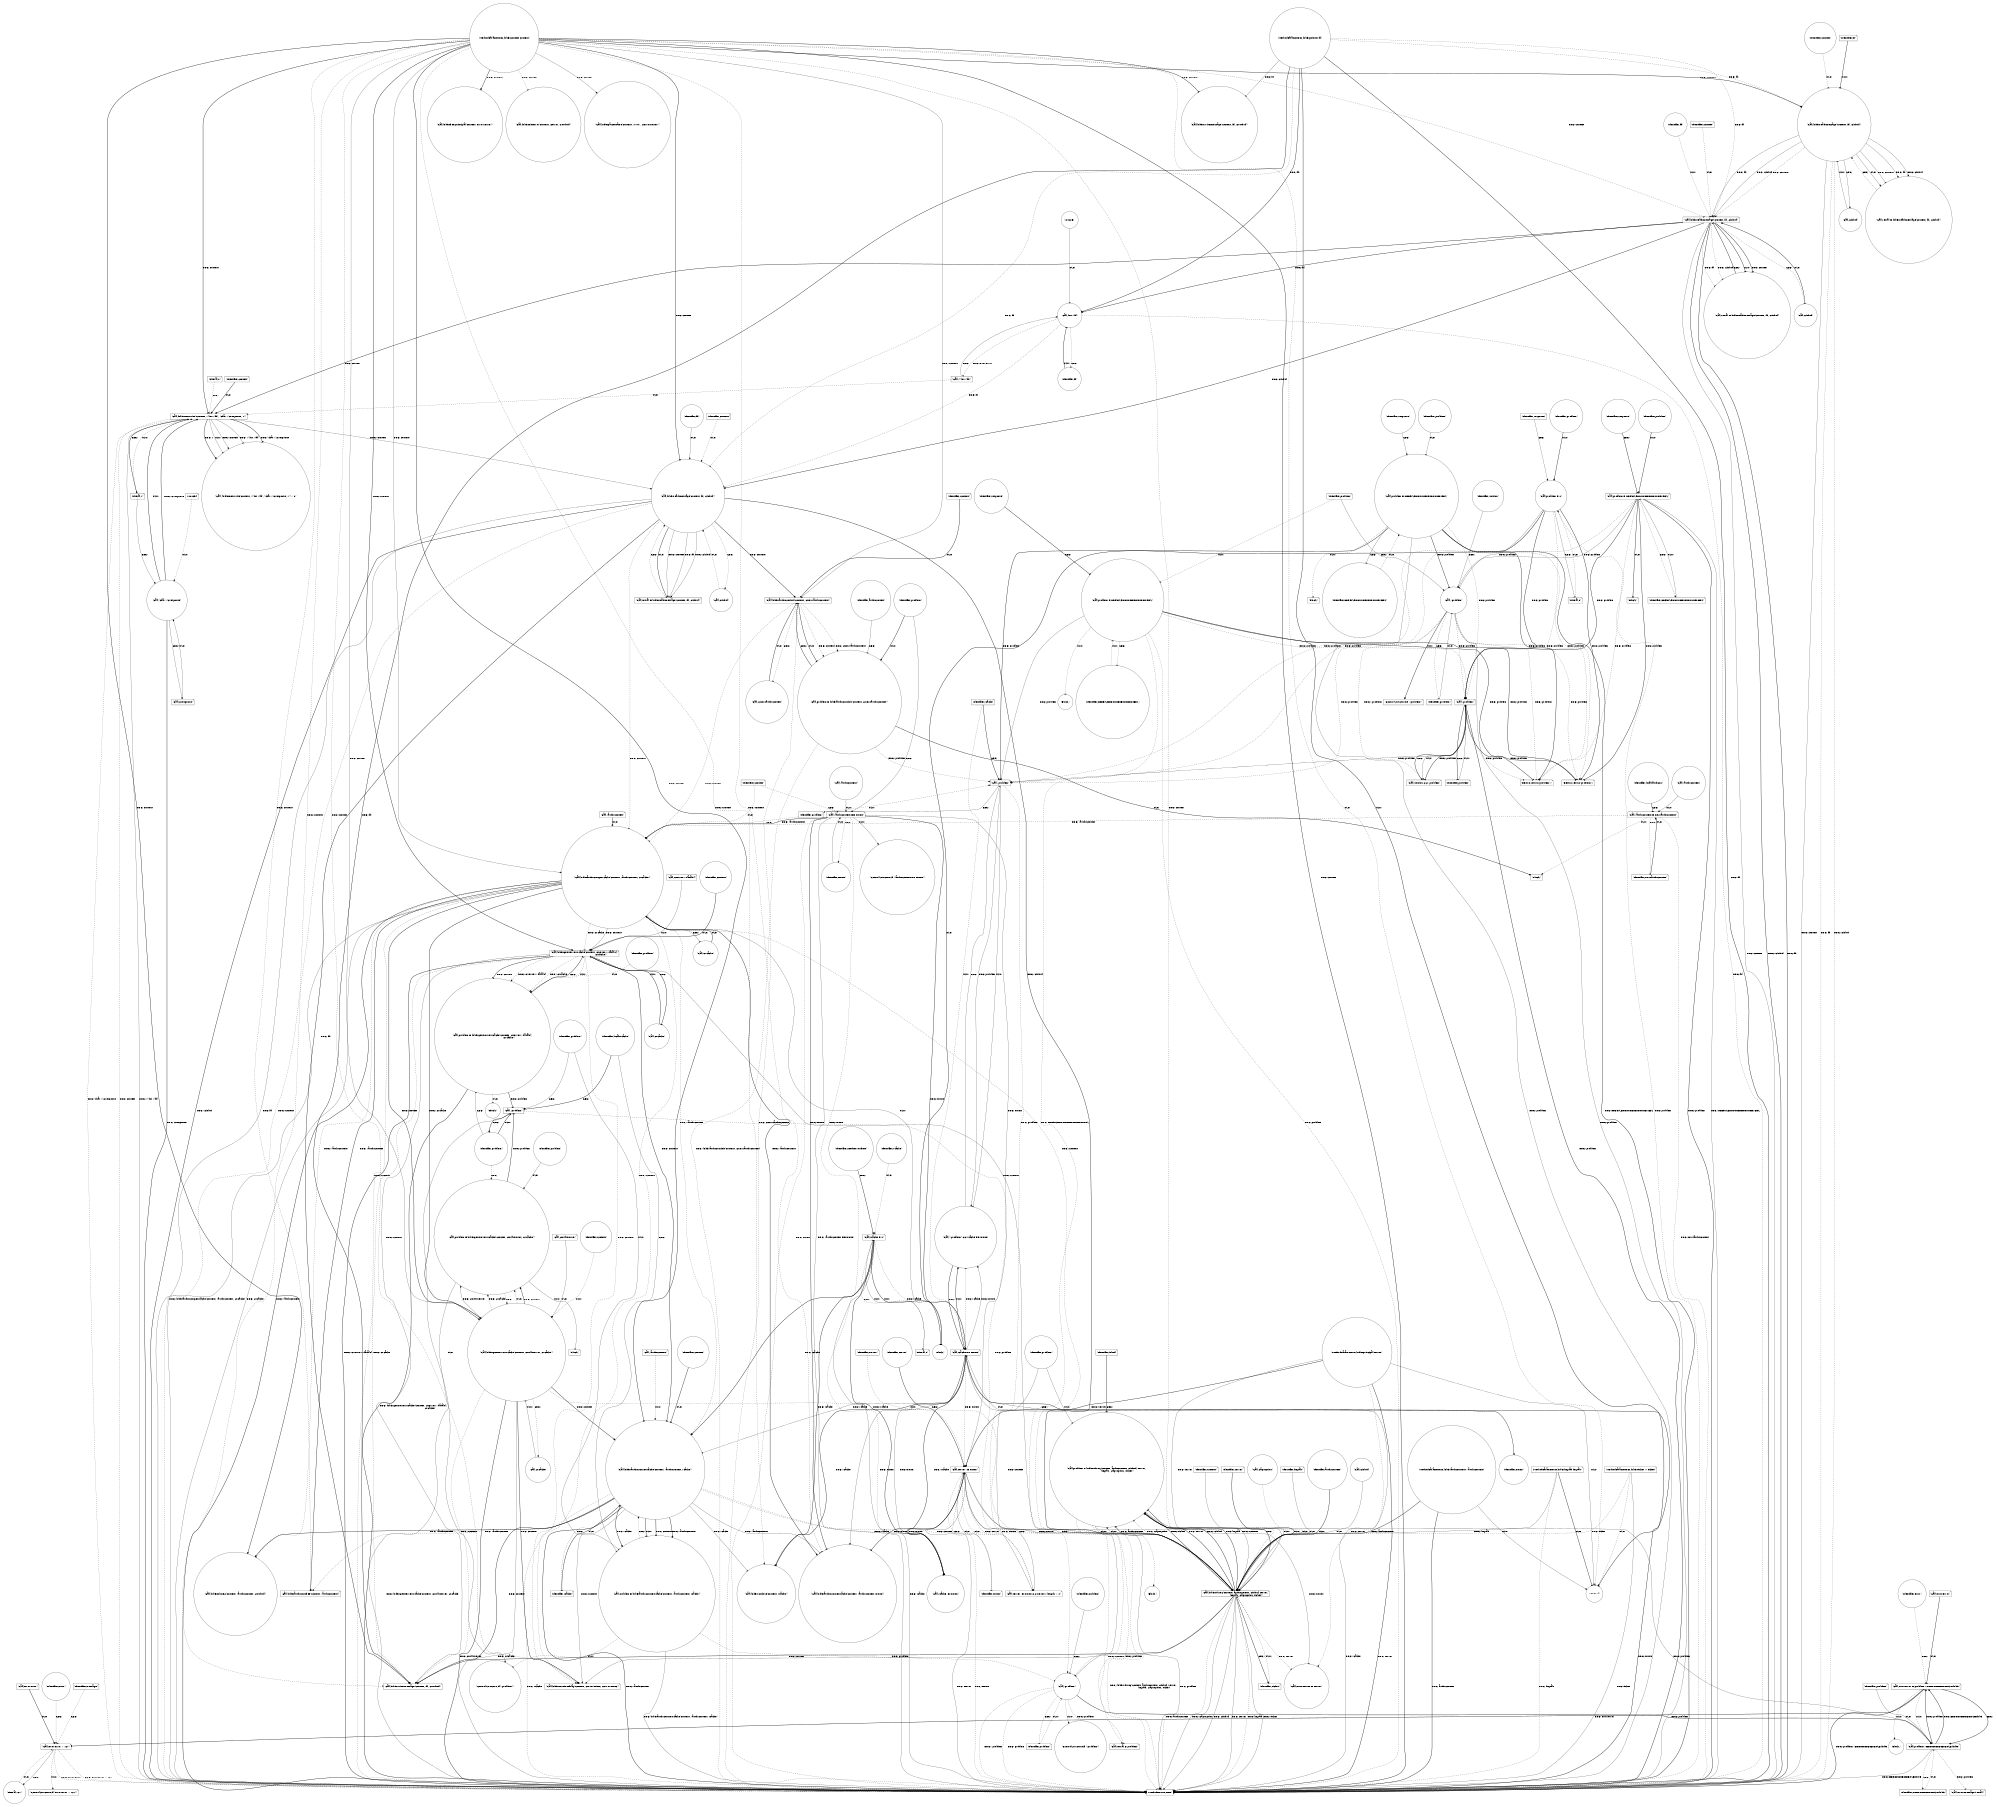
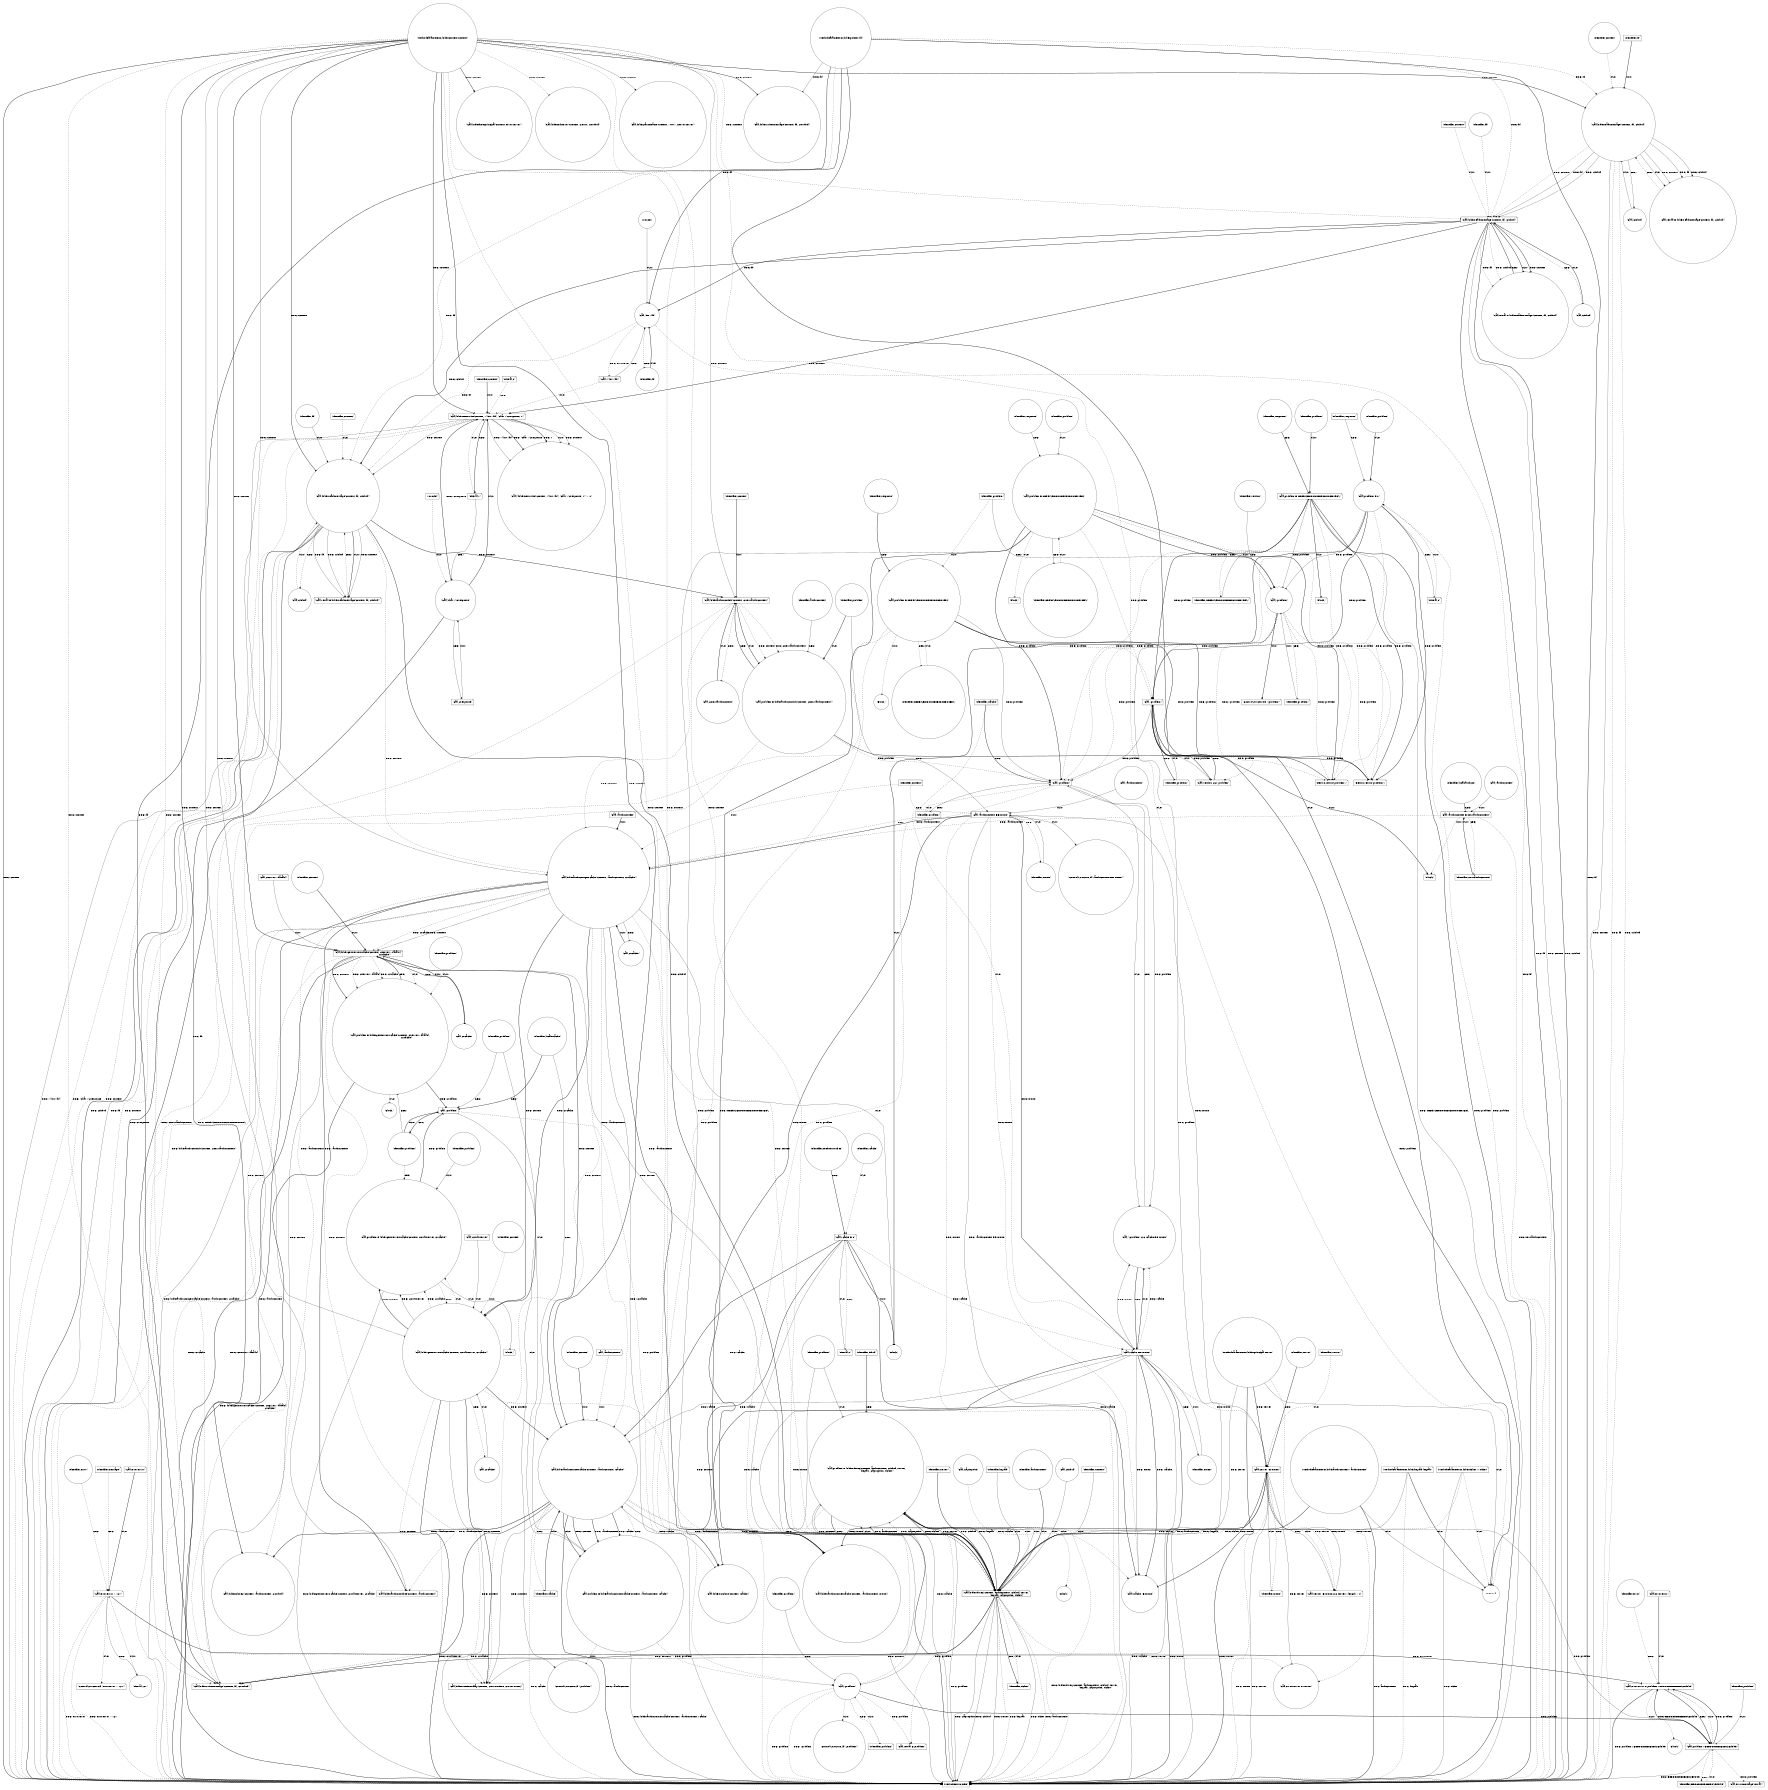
edge "(MethodParameterIn,krb5_context context)" -> "(Call,krb5_auth_con_free(context, *auth_context))": style dashed -> solid
edge "(Call,error.error = problem - ERROR_TABLE_BASE_krb5)" -> "(Call,error.error > 127)": reversed
